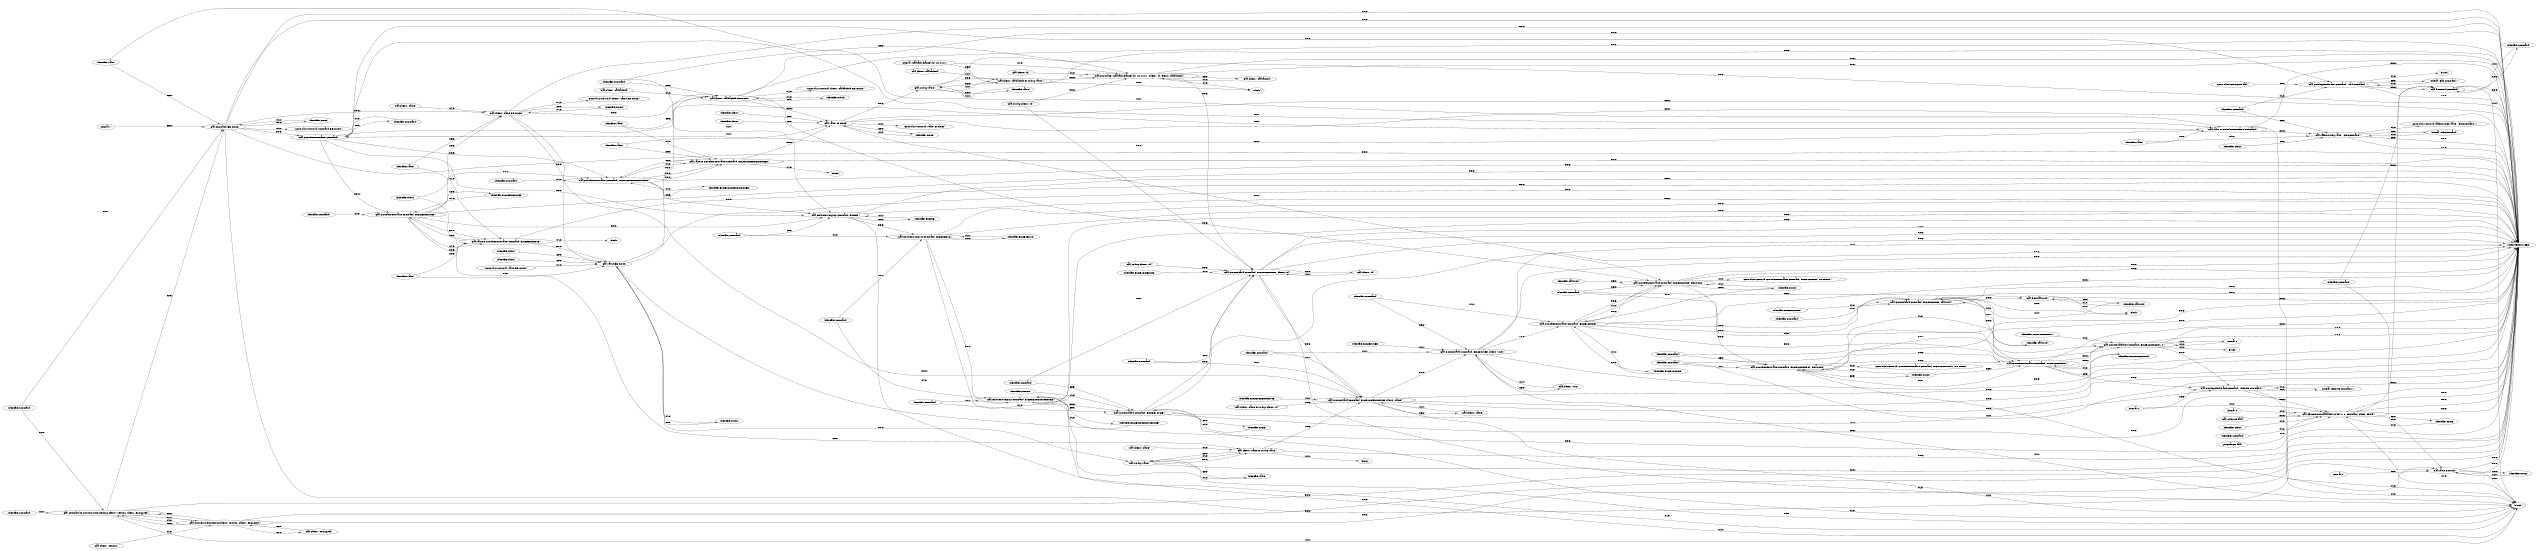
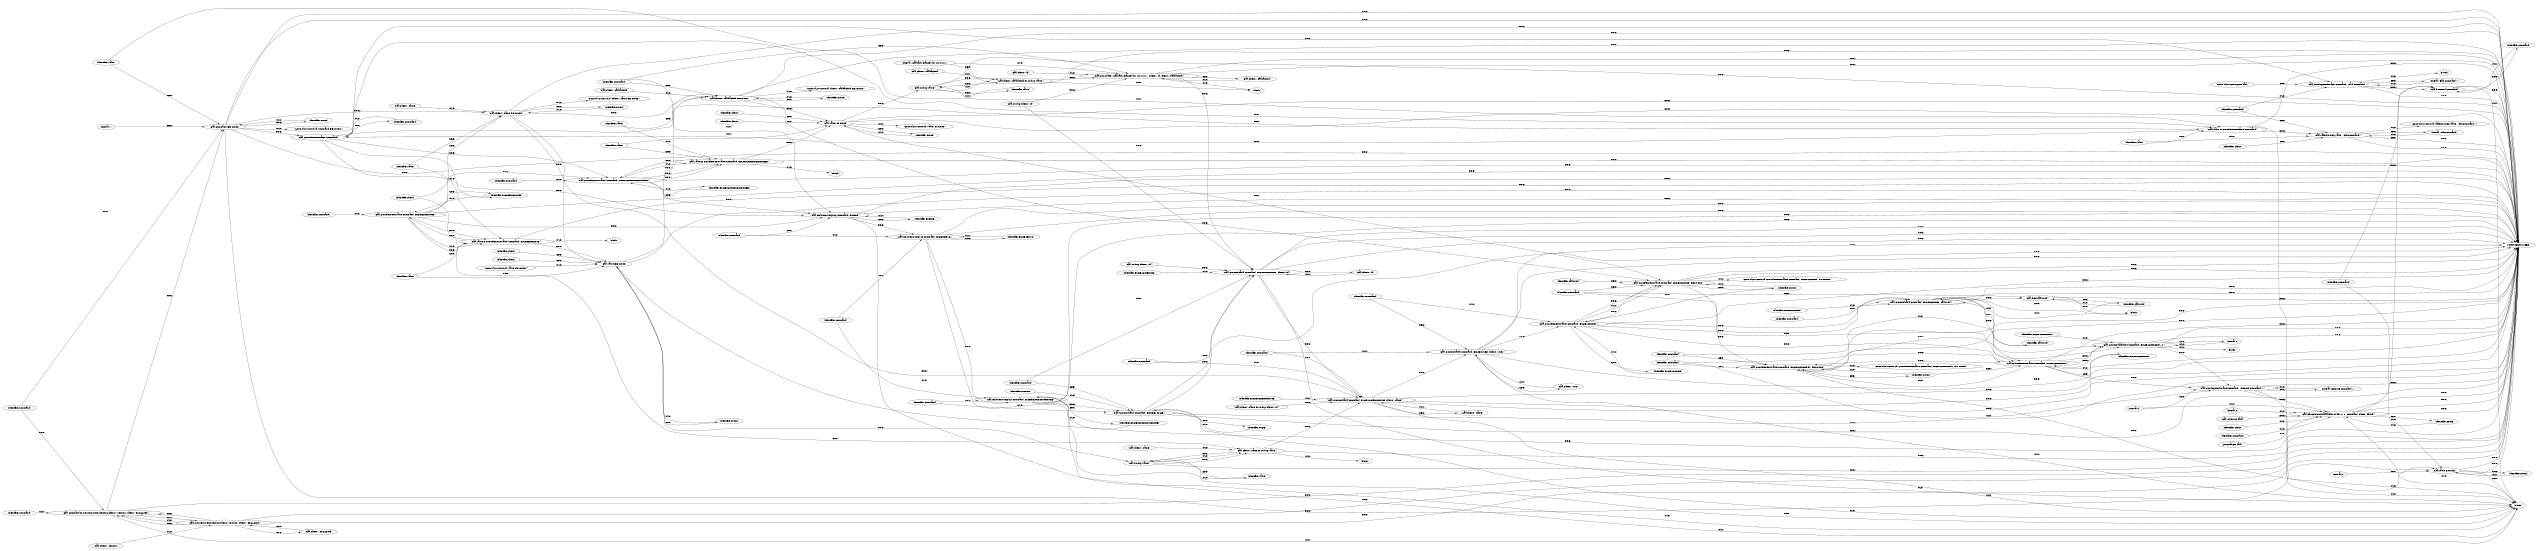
edge "(Call,crm_element_name(command))" -> "(Call,crm_element_value(command, F_CLIENTNAME))": now "(Call,crm_element_name(command))" -> "(Identifier,F_CLIENTNAME)"
node "(Identifier,F_CIB_USER)": removed
